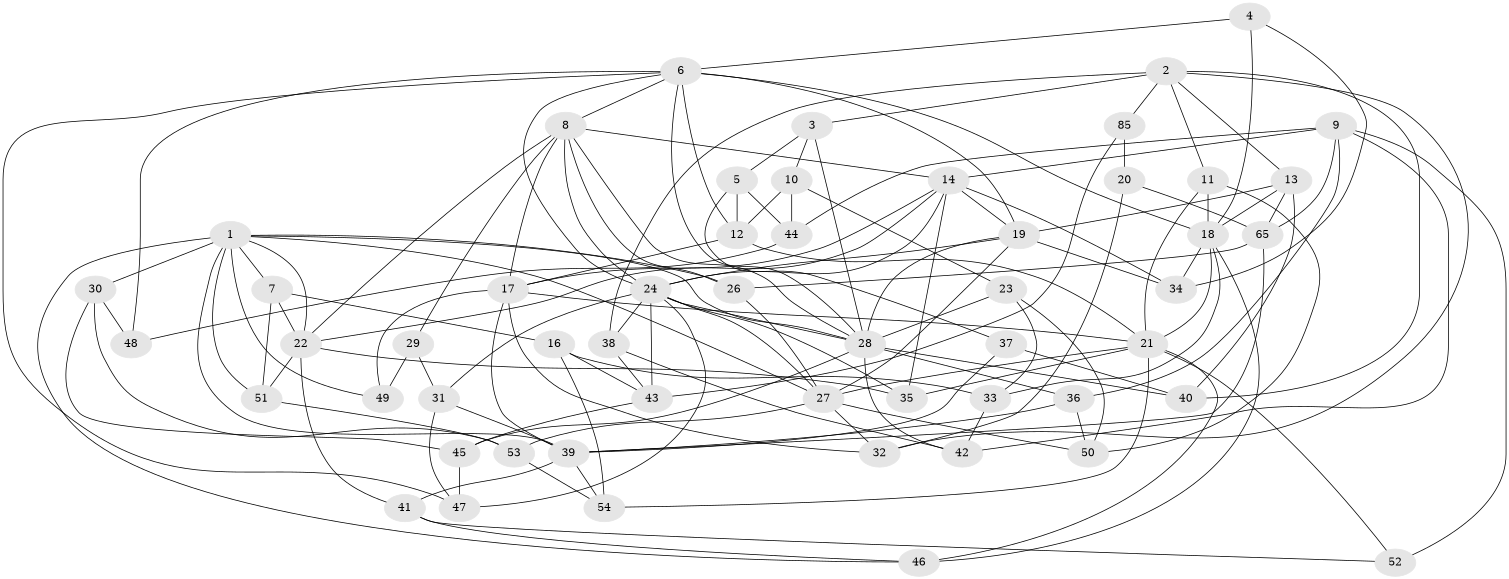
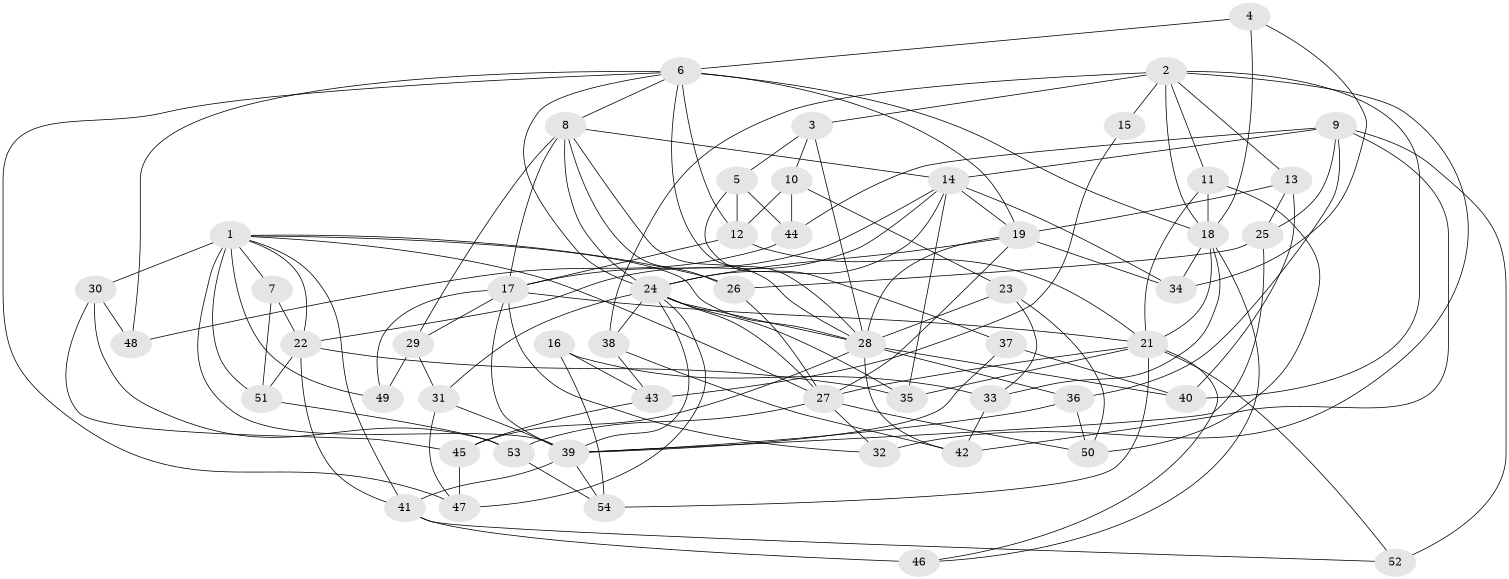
node "85": label "85" -> "15"
node "20": removed
edge "13" -- "18": now "2" -- "18"
edge "8" -- "22": removed
node "65": label "65" -> "25"
edge "17" -- "29": added
edge "7" -- "16": removed
edge "24" -- "43": now "24" -- "39"
edge "1" -- "46": now "1" -- "41"
